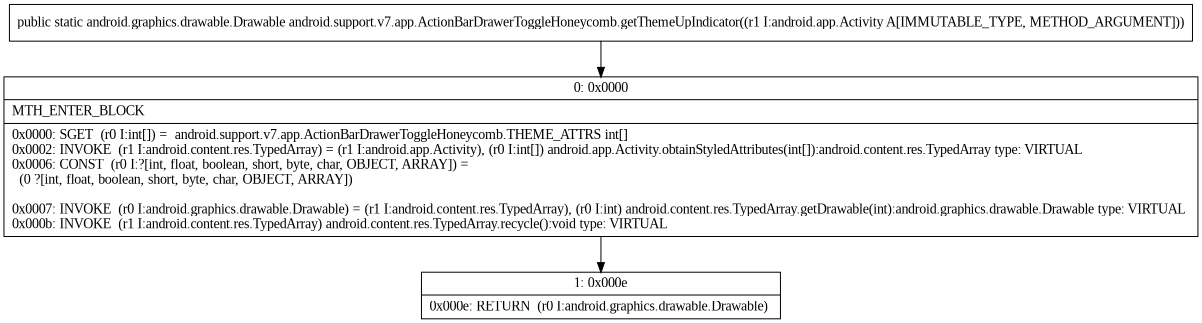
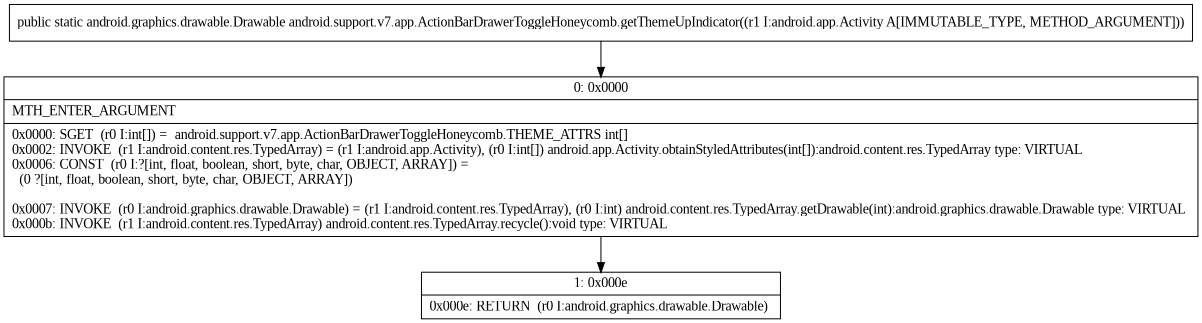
node "0: 0x0000": text "MTH_ENTER_BLOCK" -> "MTH_ENTER_ARGUMENT"
